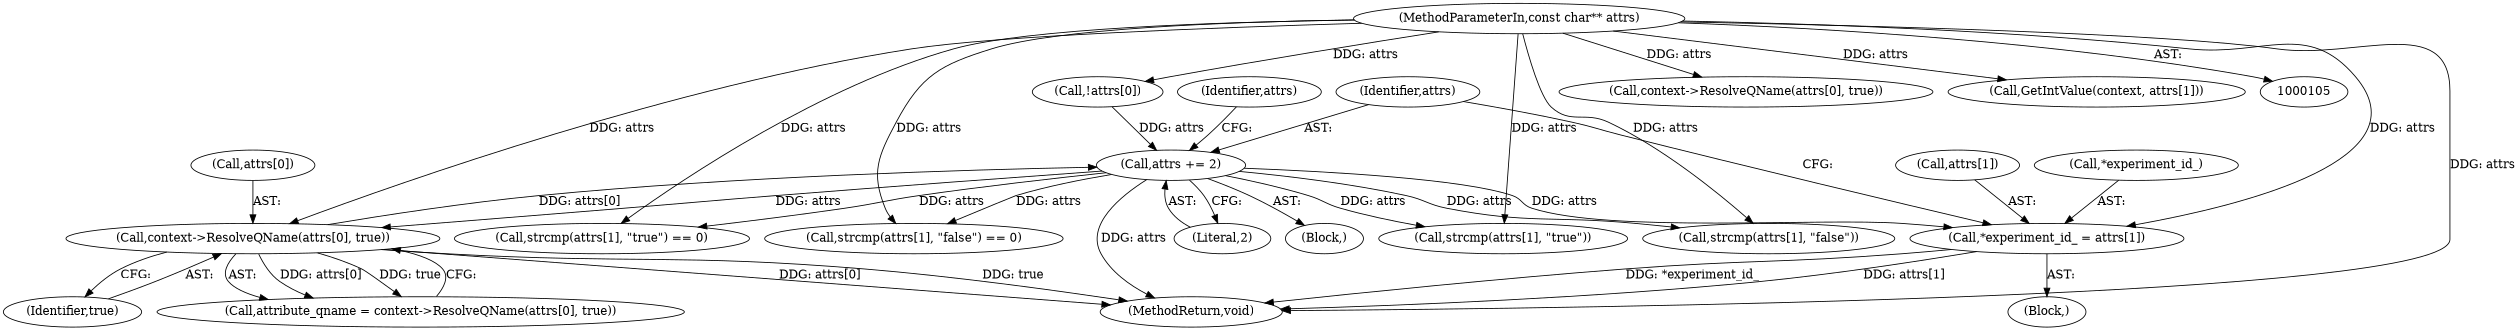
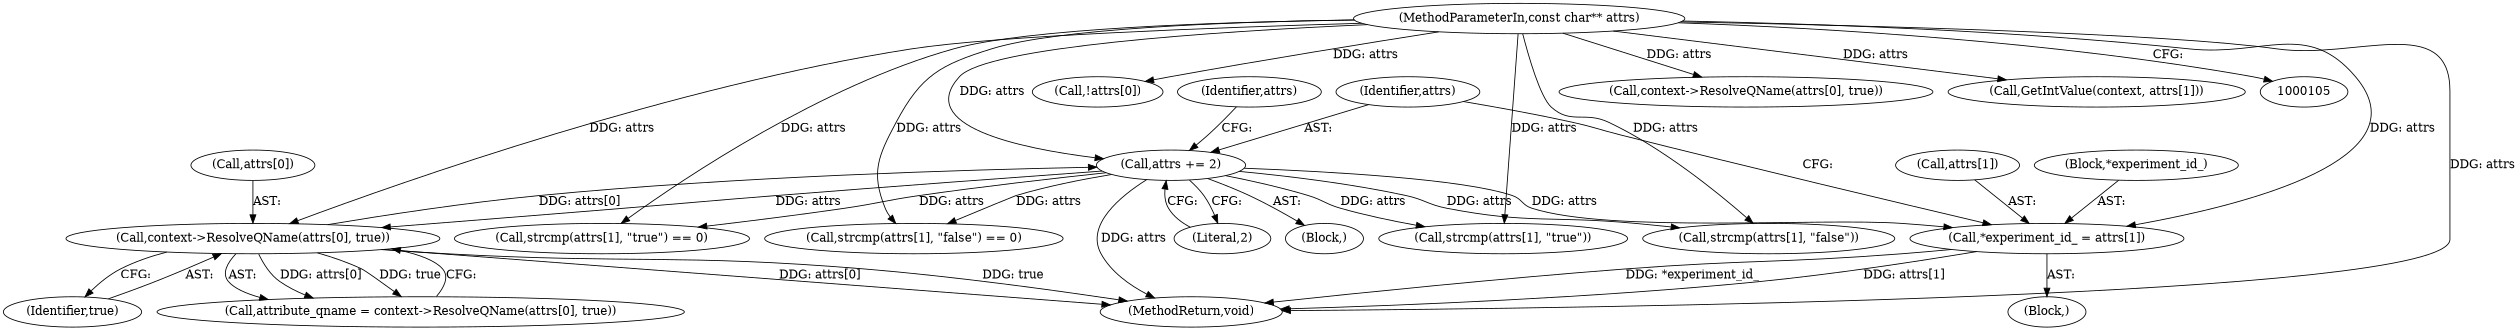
edge "(MethodParameterIn,const char** attrs)" -> "1000105": label "AST: " -> "CFG: "
edge "(Call,!attrs[0])" -> "(Call,attrs += 2)": now "(MethodParameterIn,const char** attrs)" -> "(Call,attrs += 2)"
node "(Call,*experiment_id_)": label "(Call,*experiment_id_)" -> "(Block,*experiment_id_)"
edge "(Literal,2)" -> "(Call,attrs += 2)": label "AST: " -> "CFG: "
